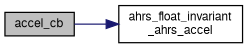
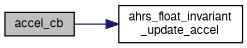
node "ahrs_float_invariant _ahrs_accel": label "ahrs_float_invariant _ahrs_accel" -> "ahrs_float_invariant _update_accel"
